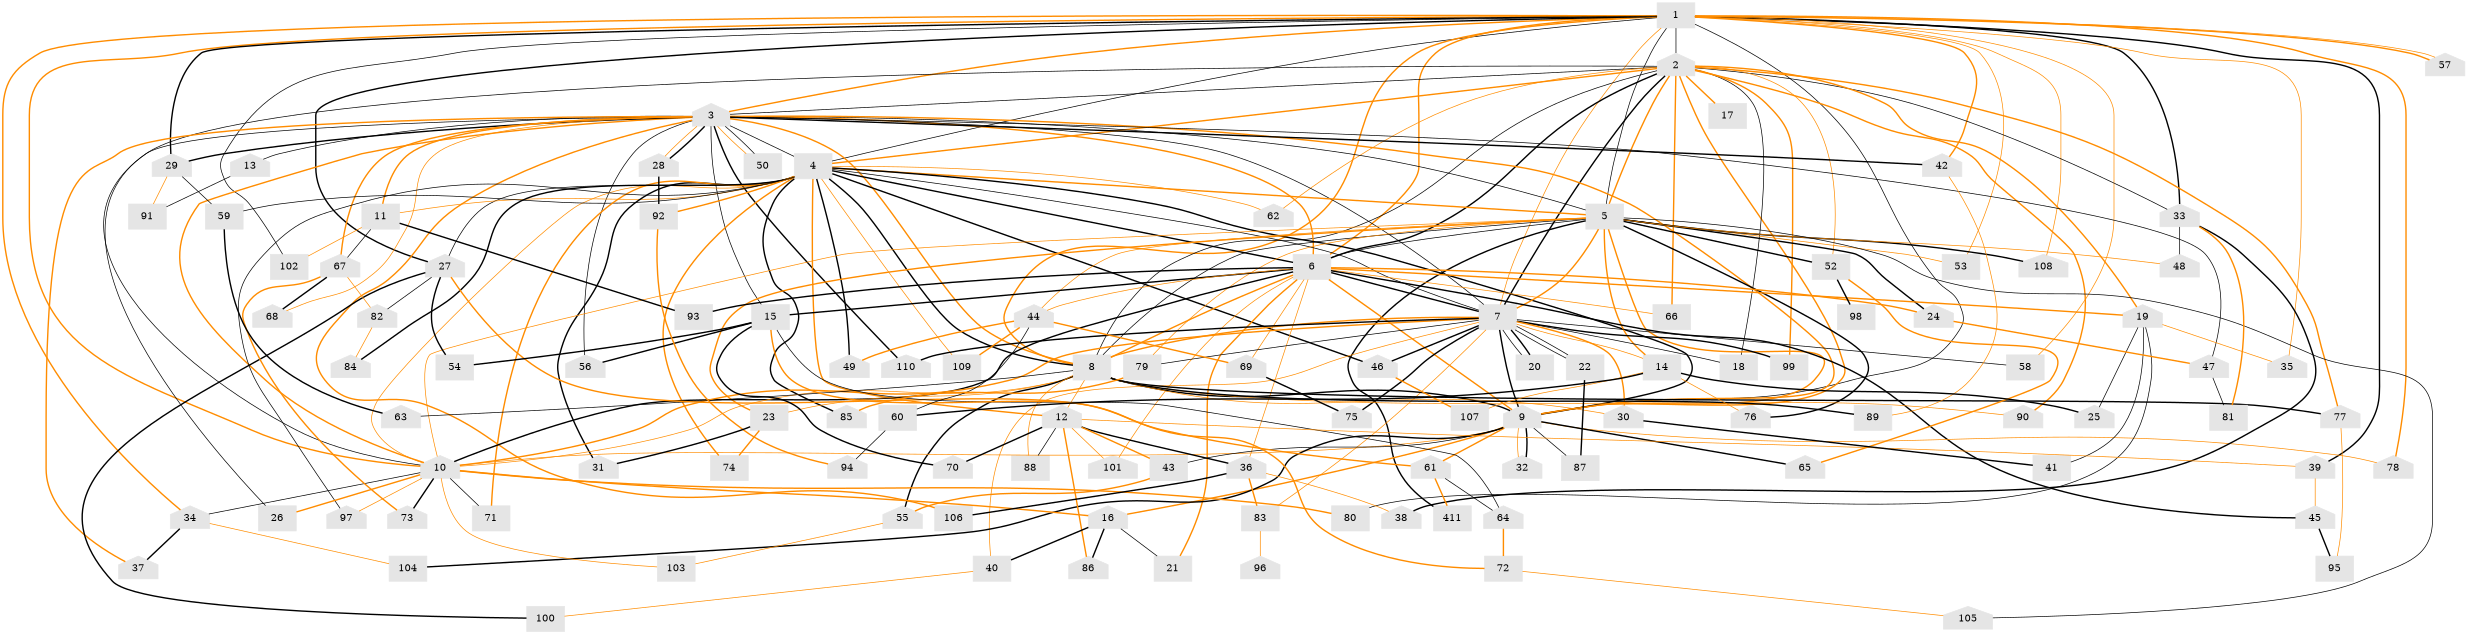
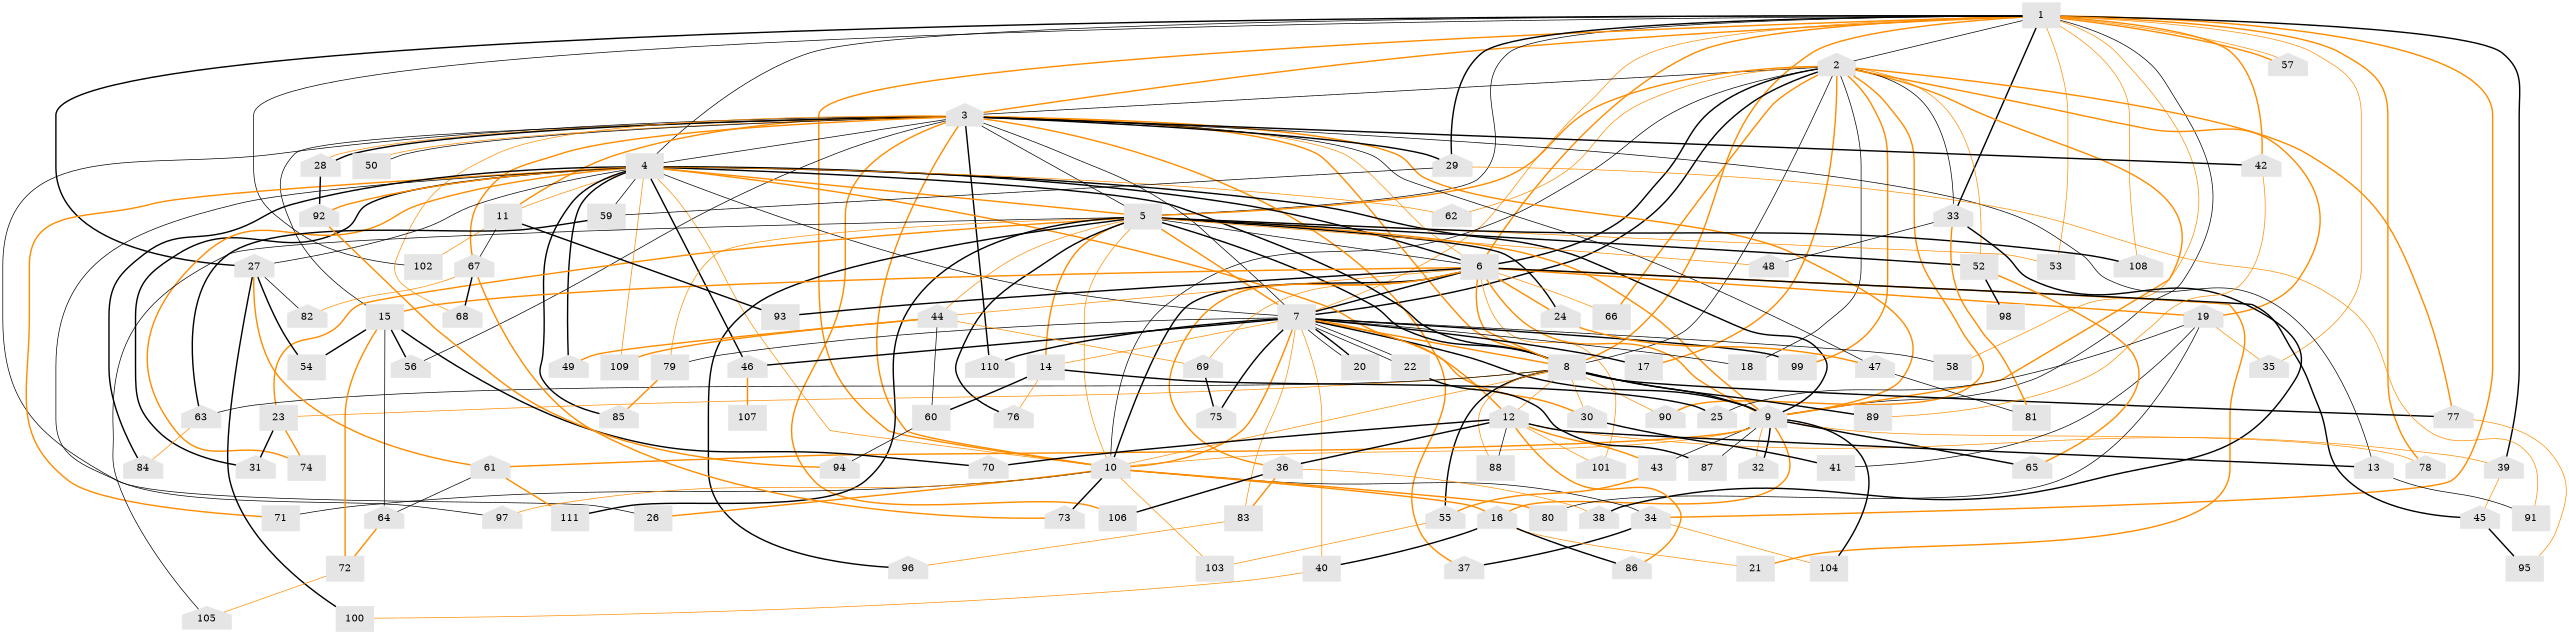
edge "2" -- "4": removed
edge "3" -- "6": style bold -> solid
node "92": shape box -> house
edge "5" -- "8": style solid -> bold
edge "6" -- "15": color black -> darkorange
edge "5" -- "96": added
edge "44" -- "69": style bold -> solid
edge "82" -- "84": now "63" -- "84"
edge "7" -- "17": added
edge "6" -- "36": style solid -> bold
edge "14" -- "107": removed
edge "12" -- "13": added
node "411": label "411" -> "111"
edge "16" -- "21": color black -> darkorange
